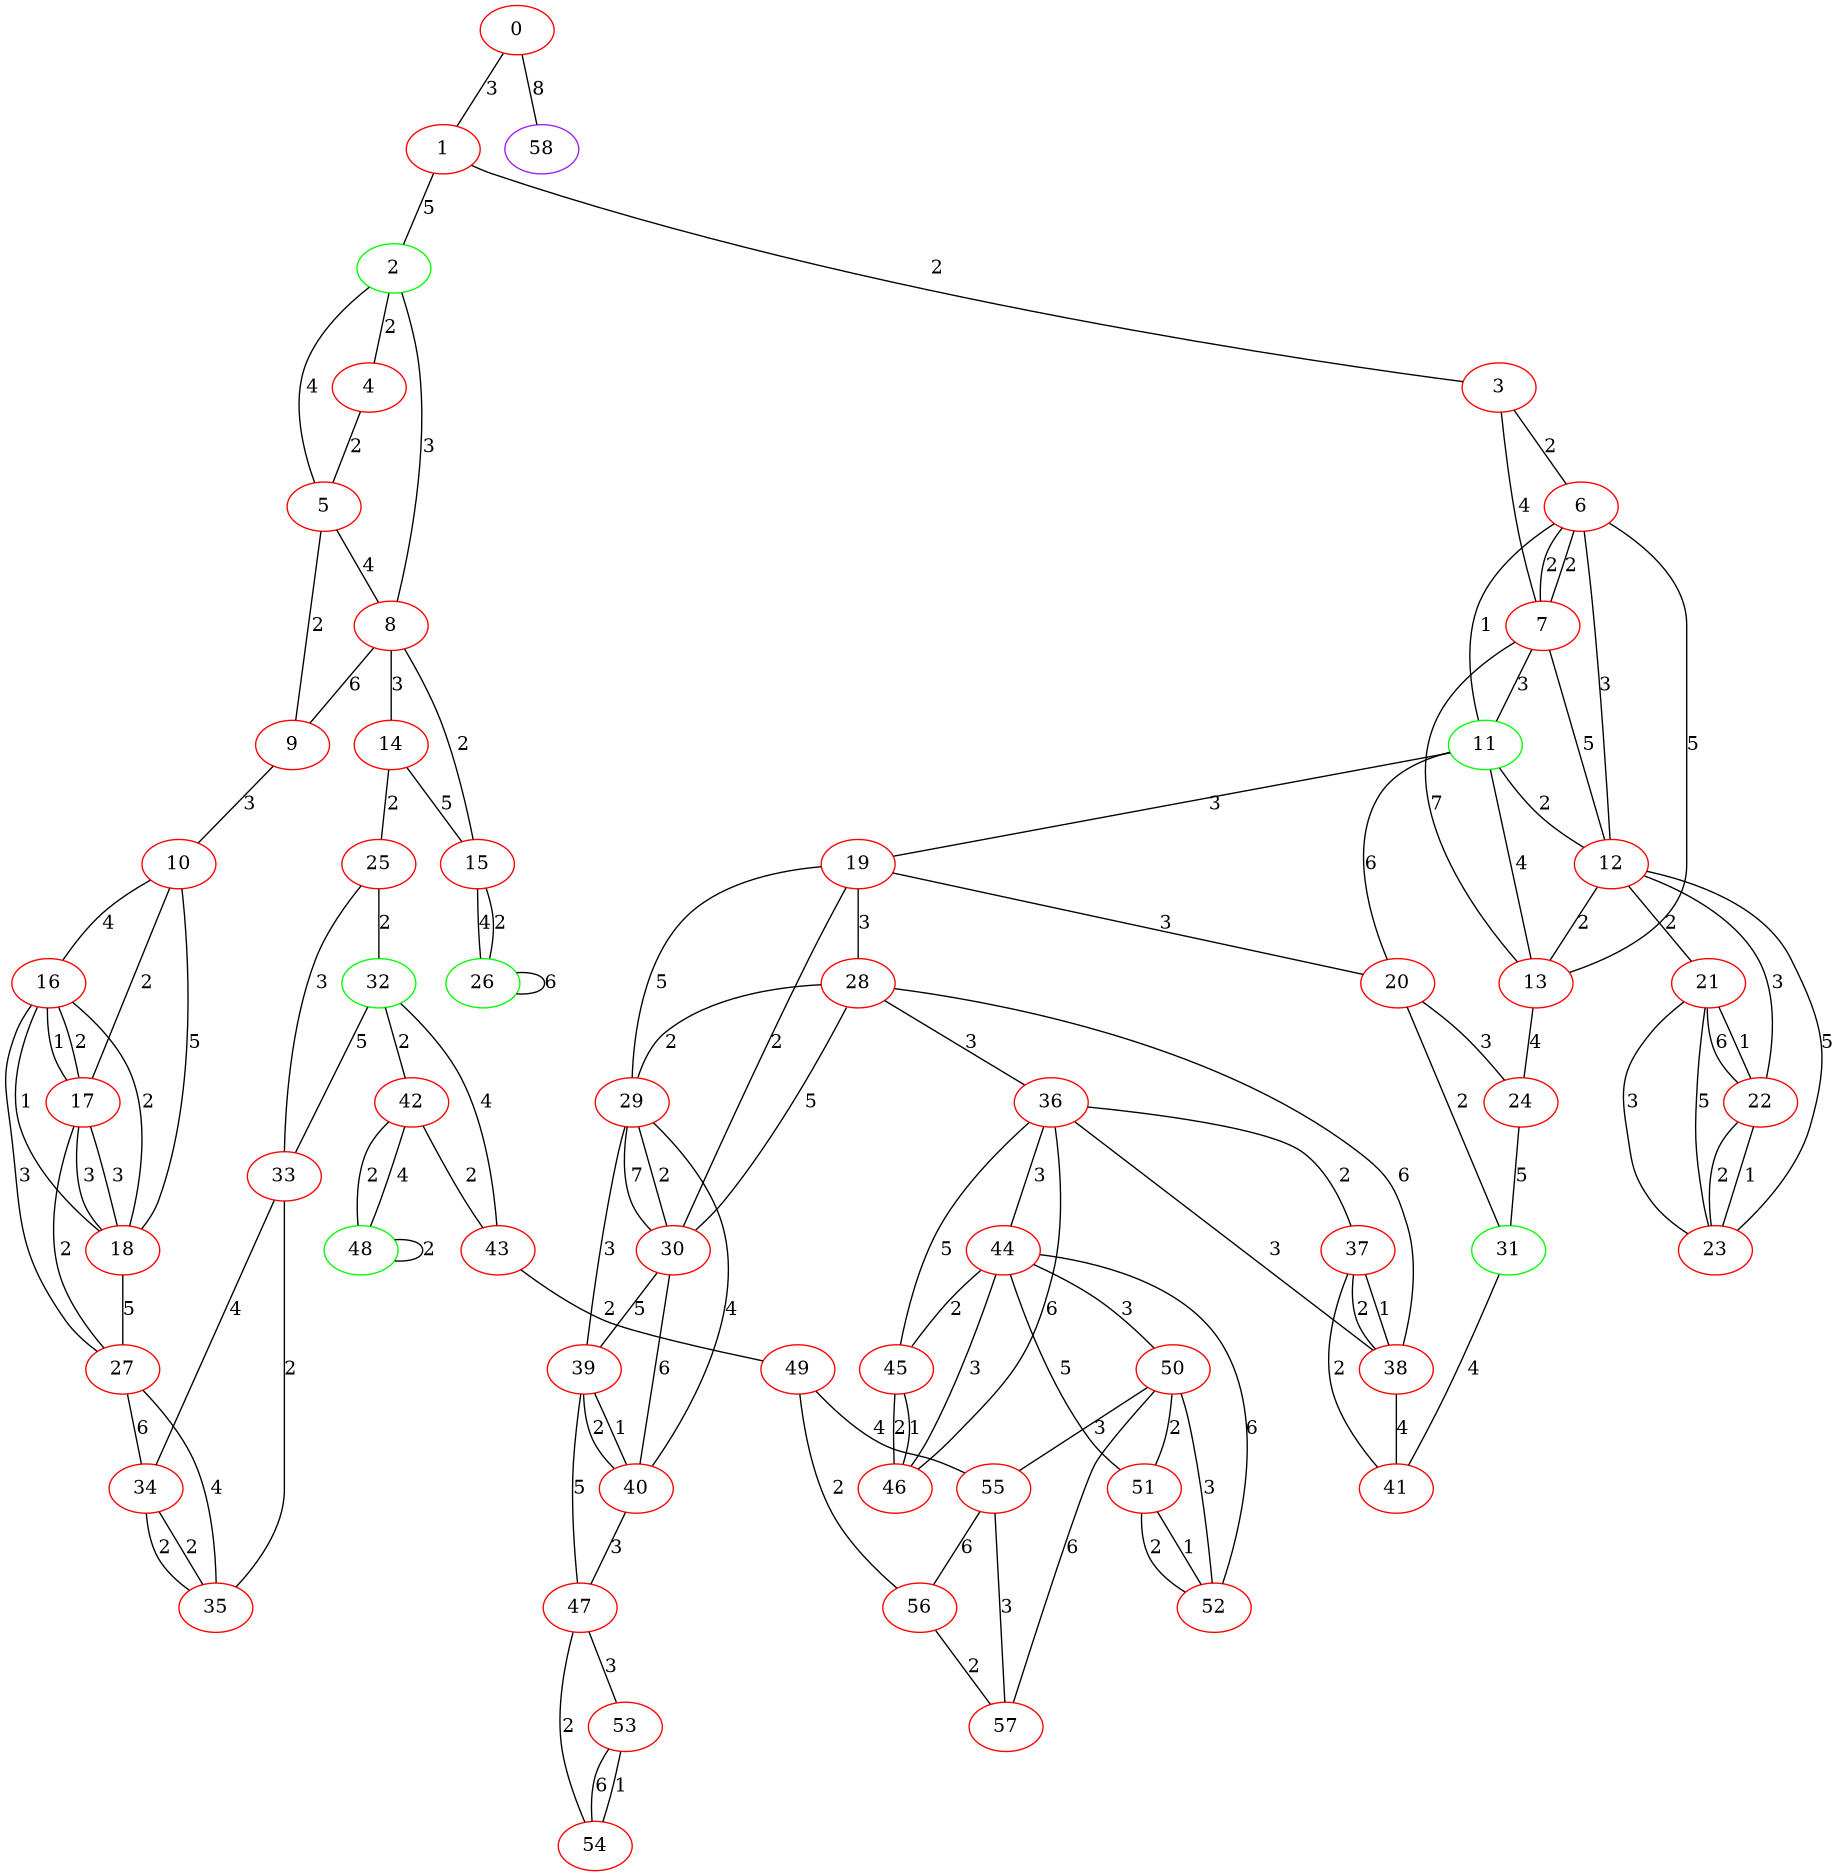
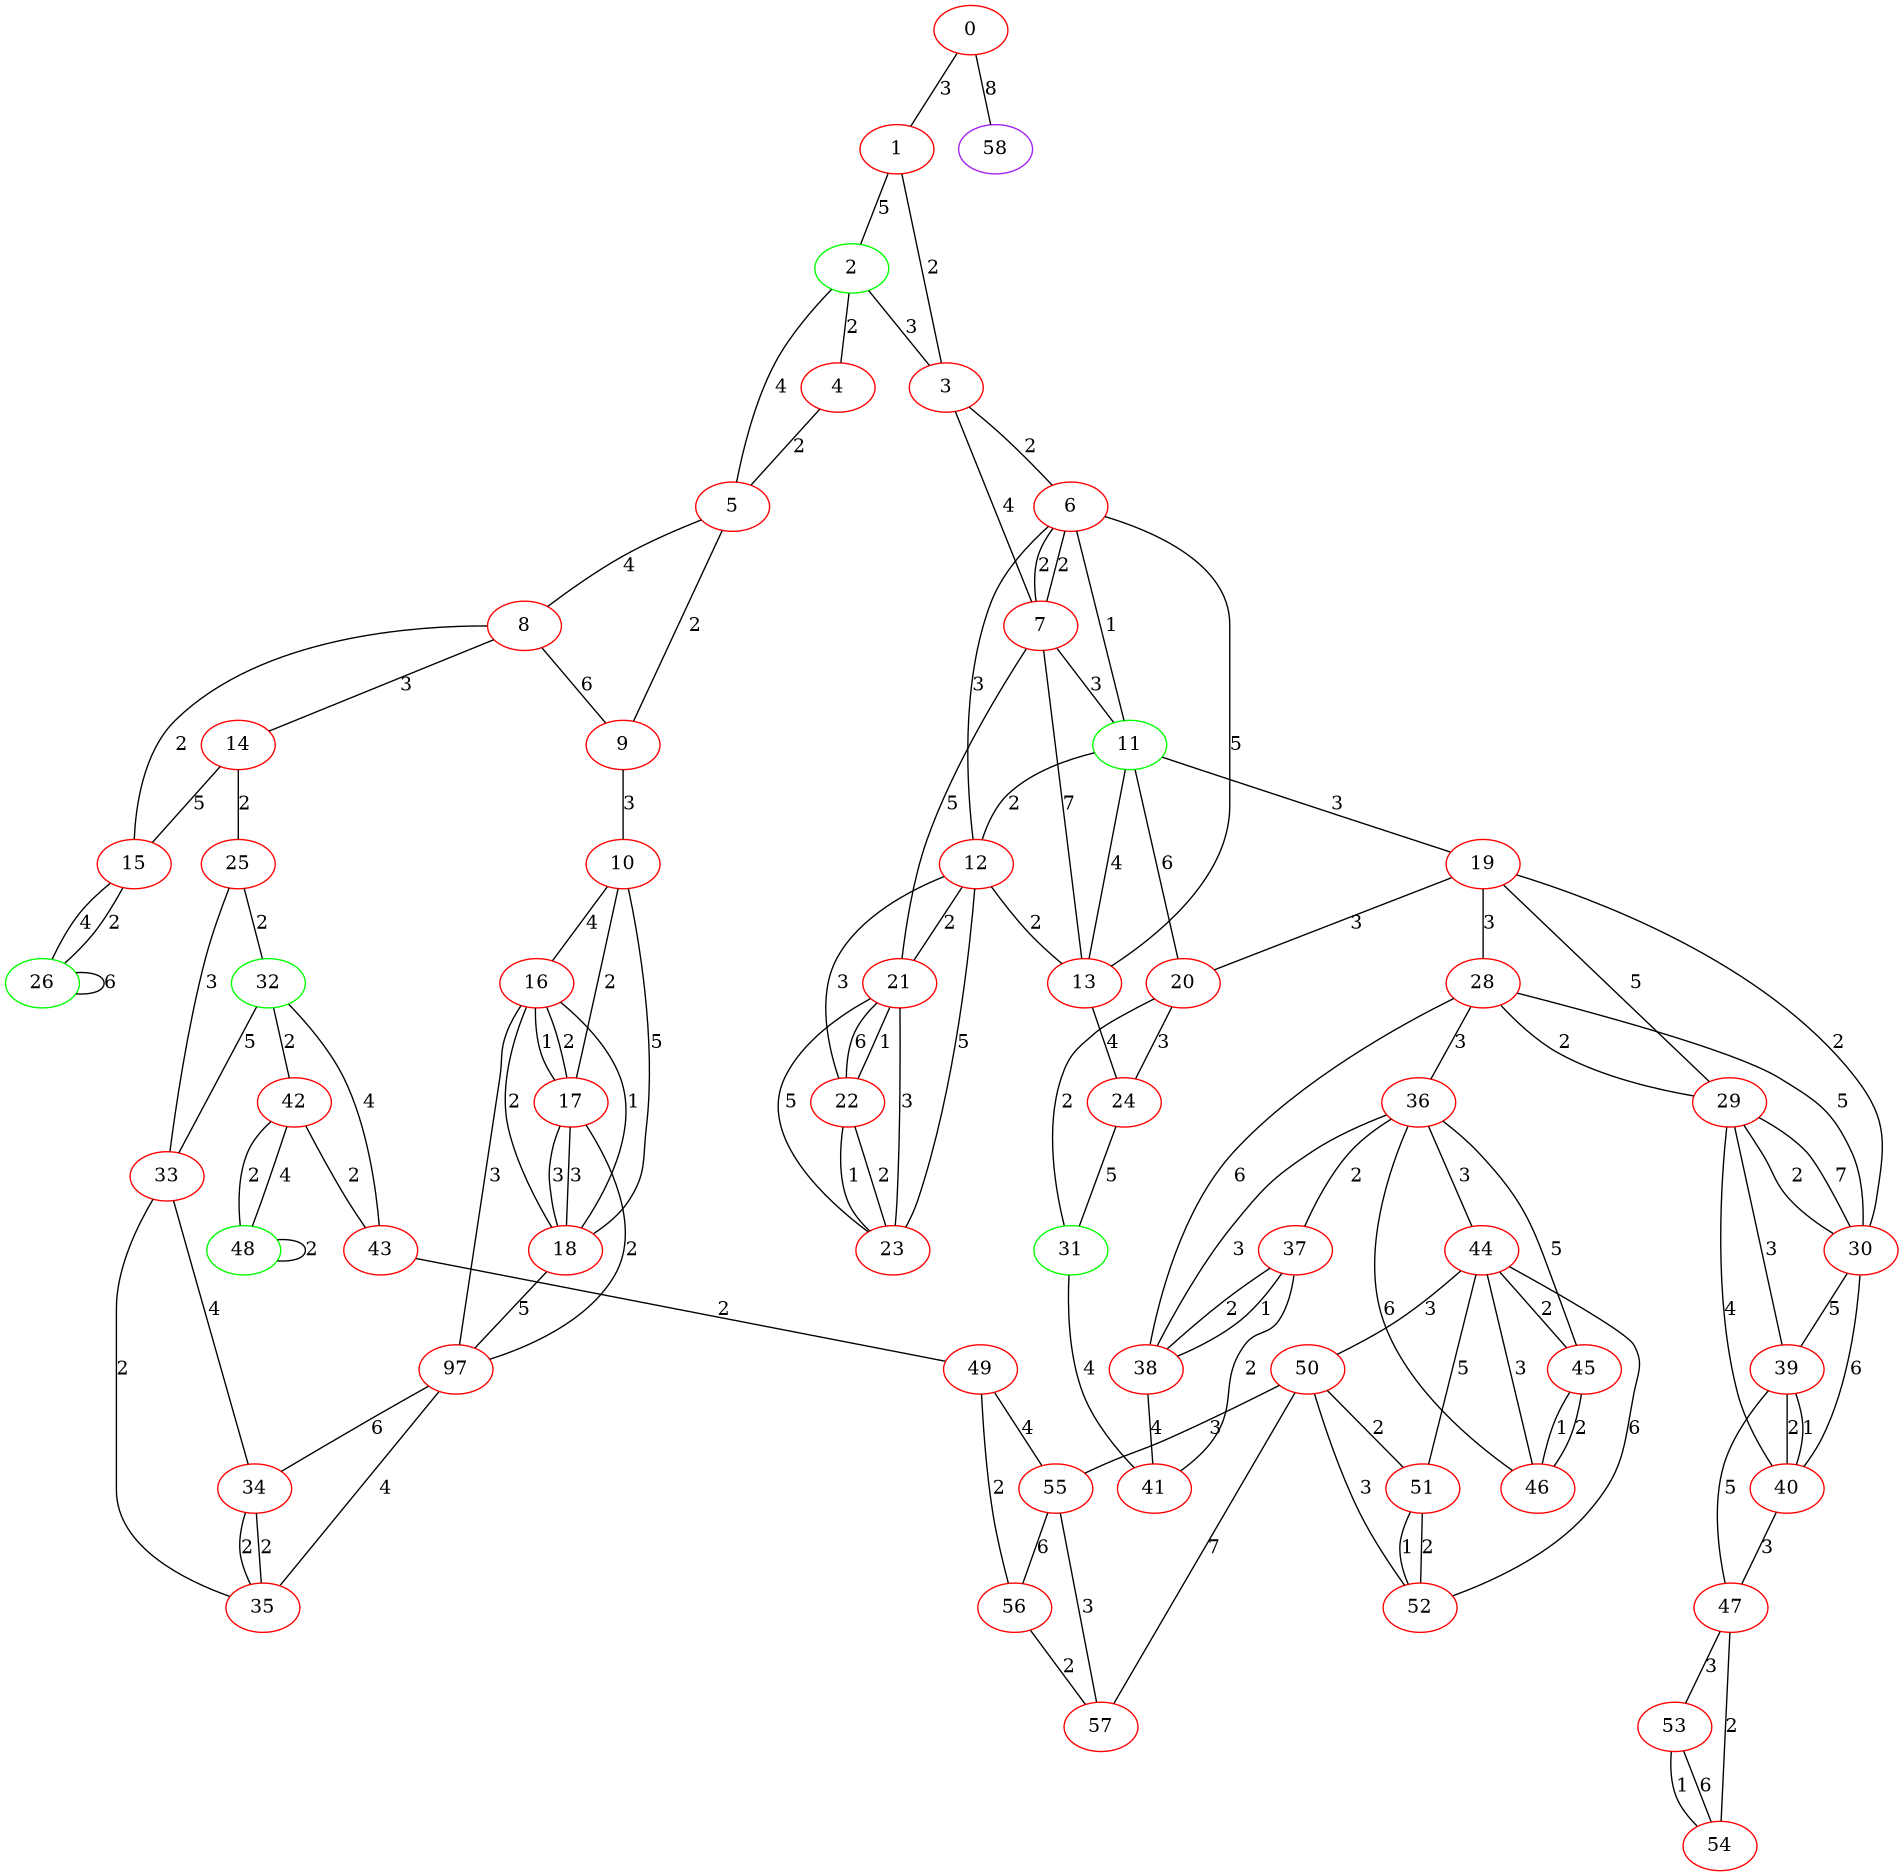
edge "2" -- "8": now "2" -- "3"
edge "7" -- "12": now "7" -- "21"
node "27": label "27" -> "97"
edge "50" -- "57": label "6" -> "7"
